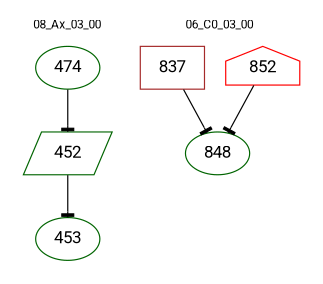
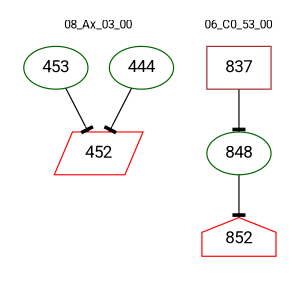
cluster "06_C0_03_00": label "06_C0_03_00" -> "06_C0_53_00"
node "474": label "474" -> "444"
edge "852" -> "848": reversed
node "452": color darkgreen -> red
edge "452" -> "453": reversed
